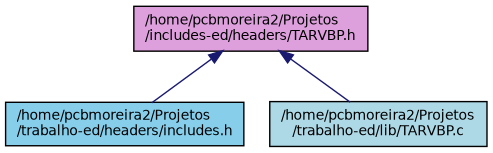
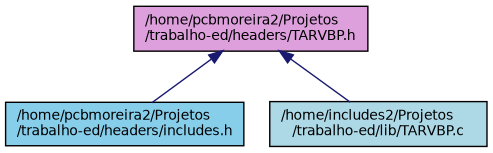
node "/home/pcbmoreira2/Projetos /includes-ed/headers/TARVBP.h": label "/home/pcbmoreira2/Projetos /includes-ed/headers/TARVBP.h" -> "/home/pcbmoreira2/Projetos /trabalho-ed/headers/TARVBP.h"
node "/home/pcbmoreira2/Projetos /trabalho-ed/lib/TARVBP.c": label "/home/pcbmoreira2/Projetos /trabalho-ed/lib/TARVBP.c" -> "/home/includes2/Projetos /trabalho-ed/lib/TARVBP.c"
